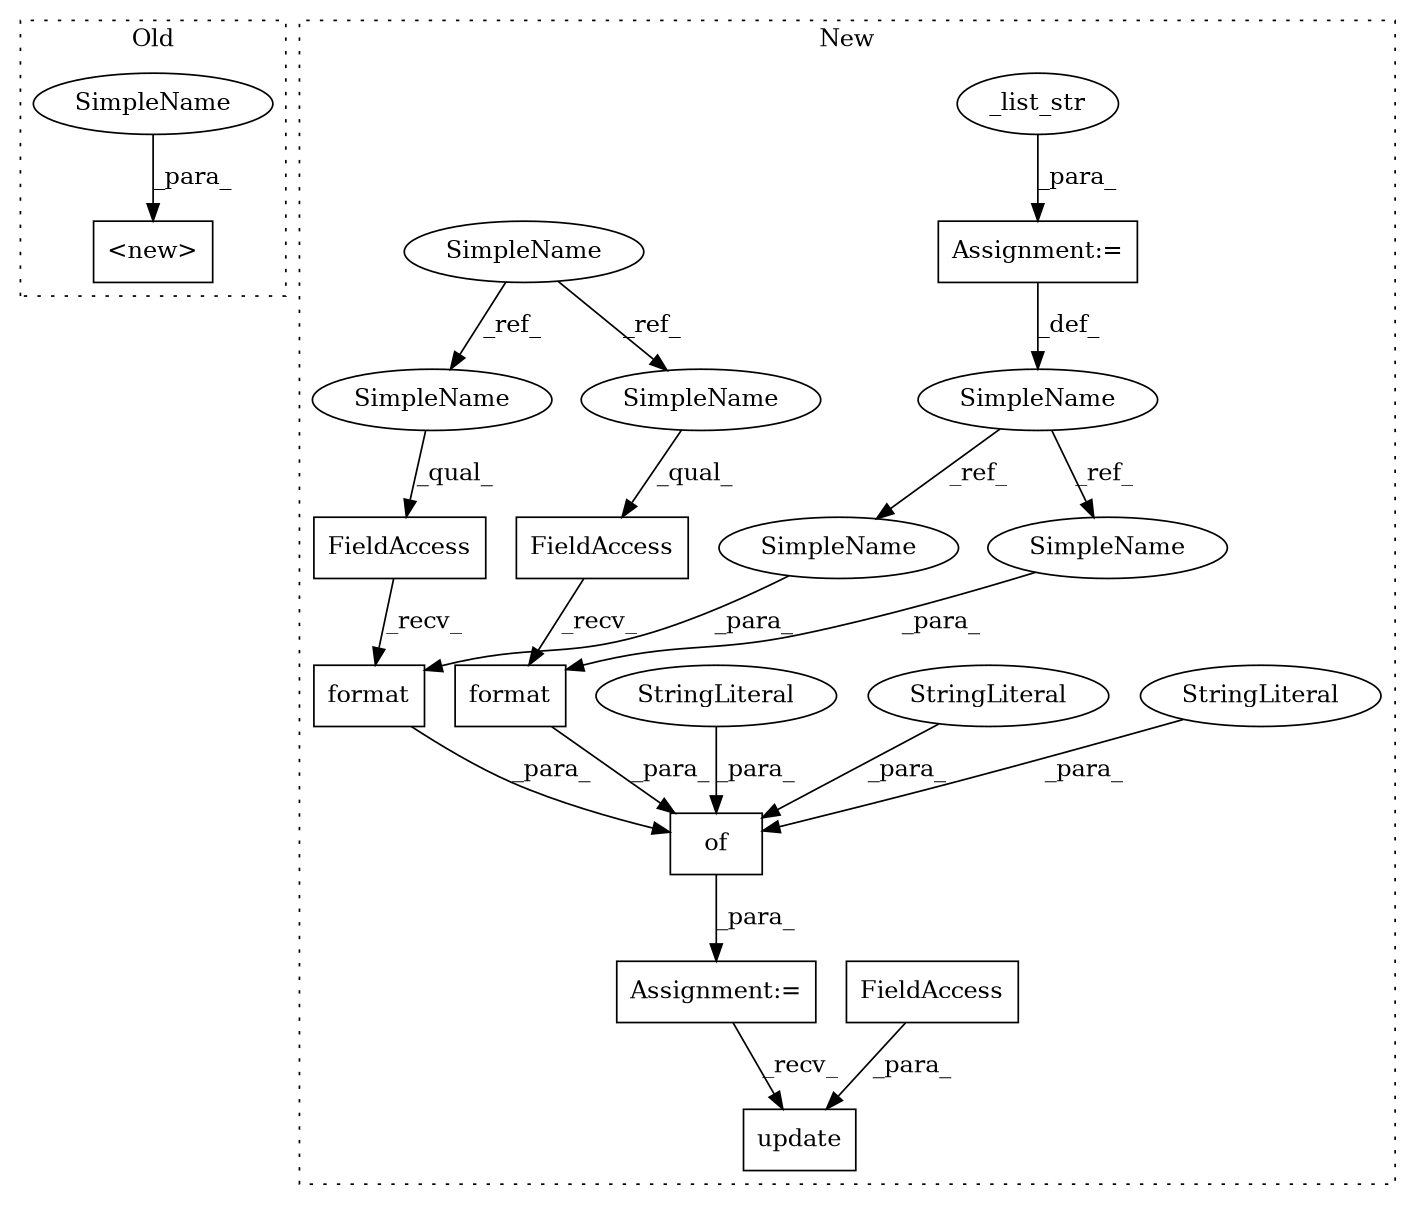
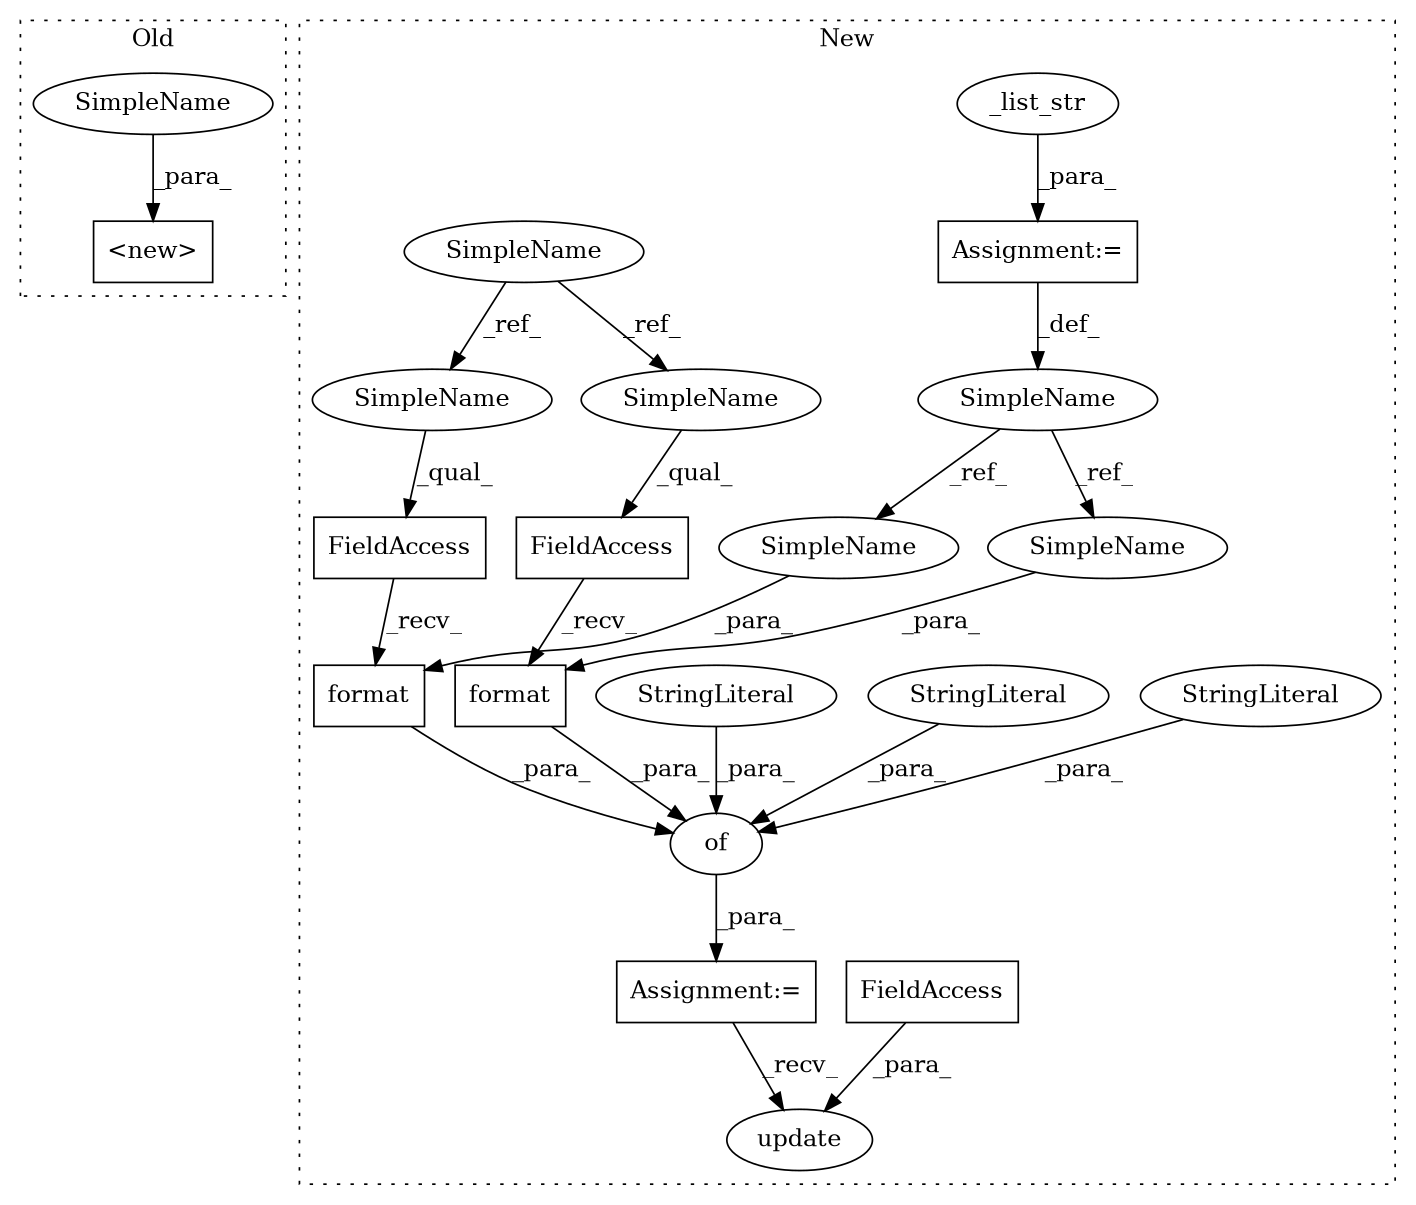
node "of": shape box -> ellipse
node "update": shape box -> ellipse
